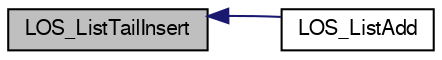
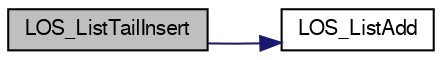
edge "LOS_ListAdd" -> "LOS_ListTailInsert": reversed
